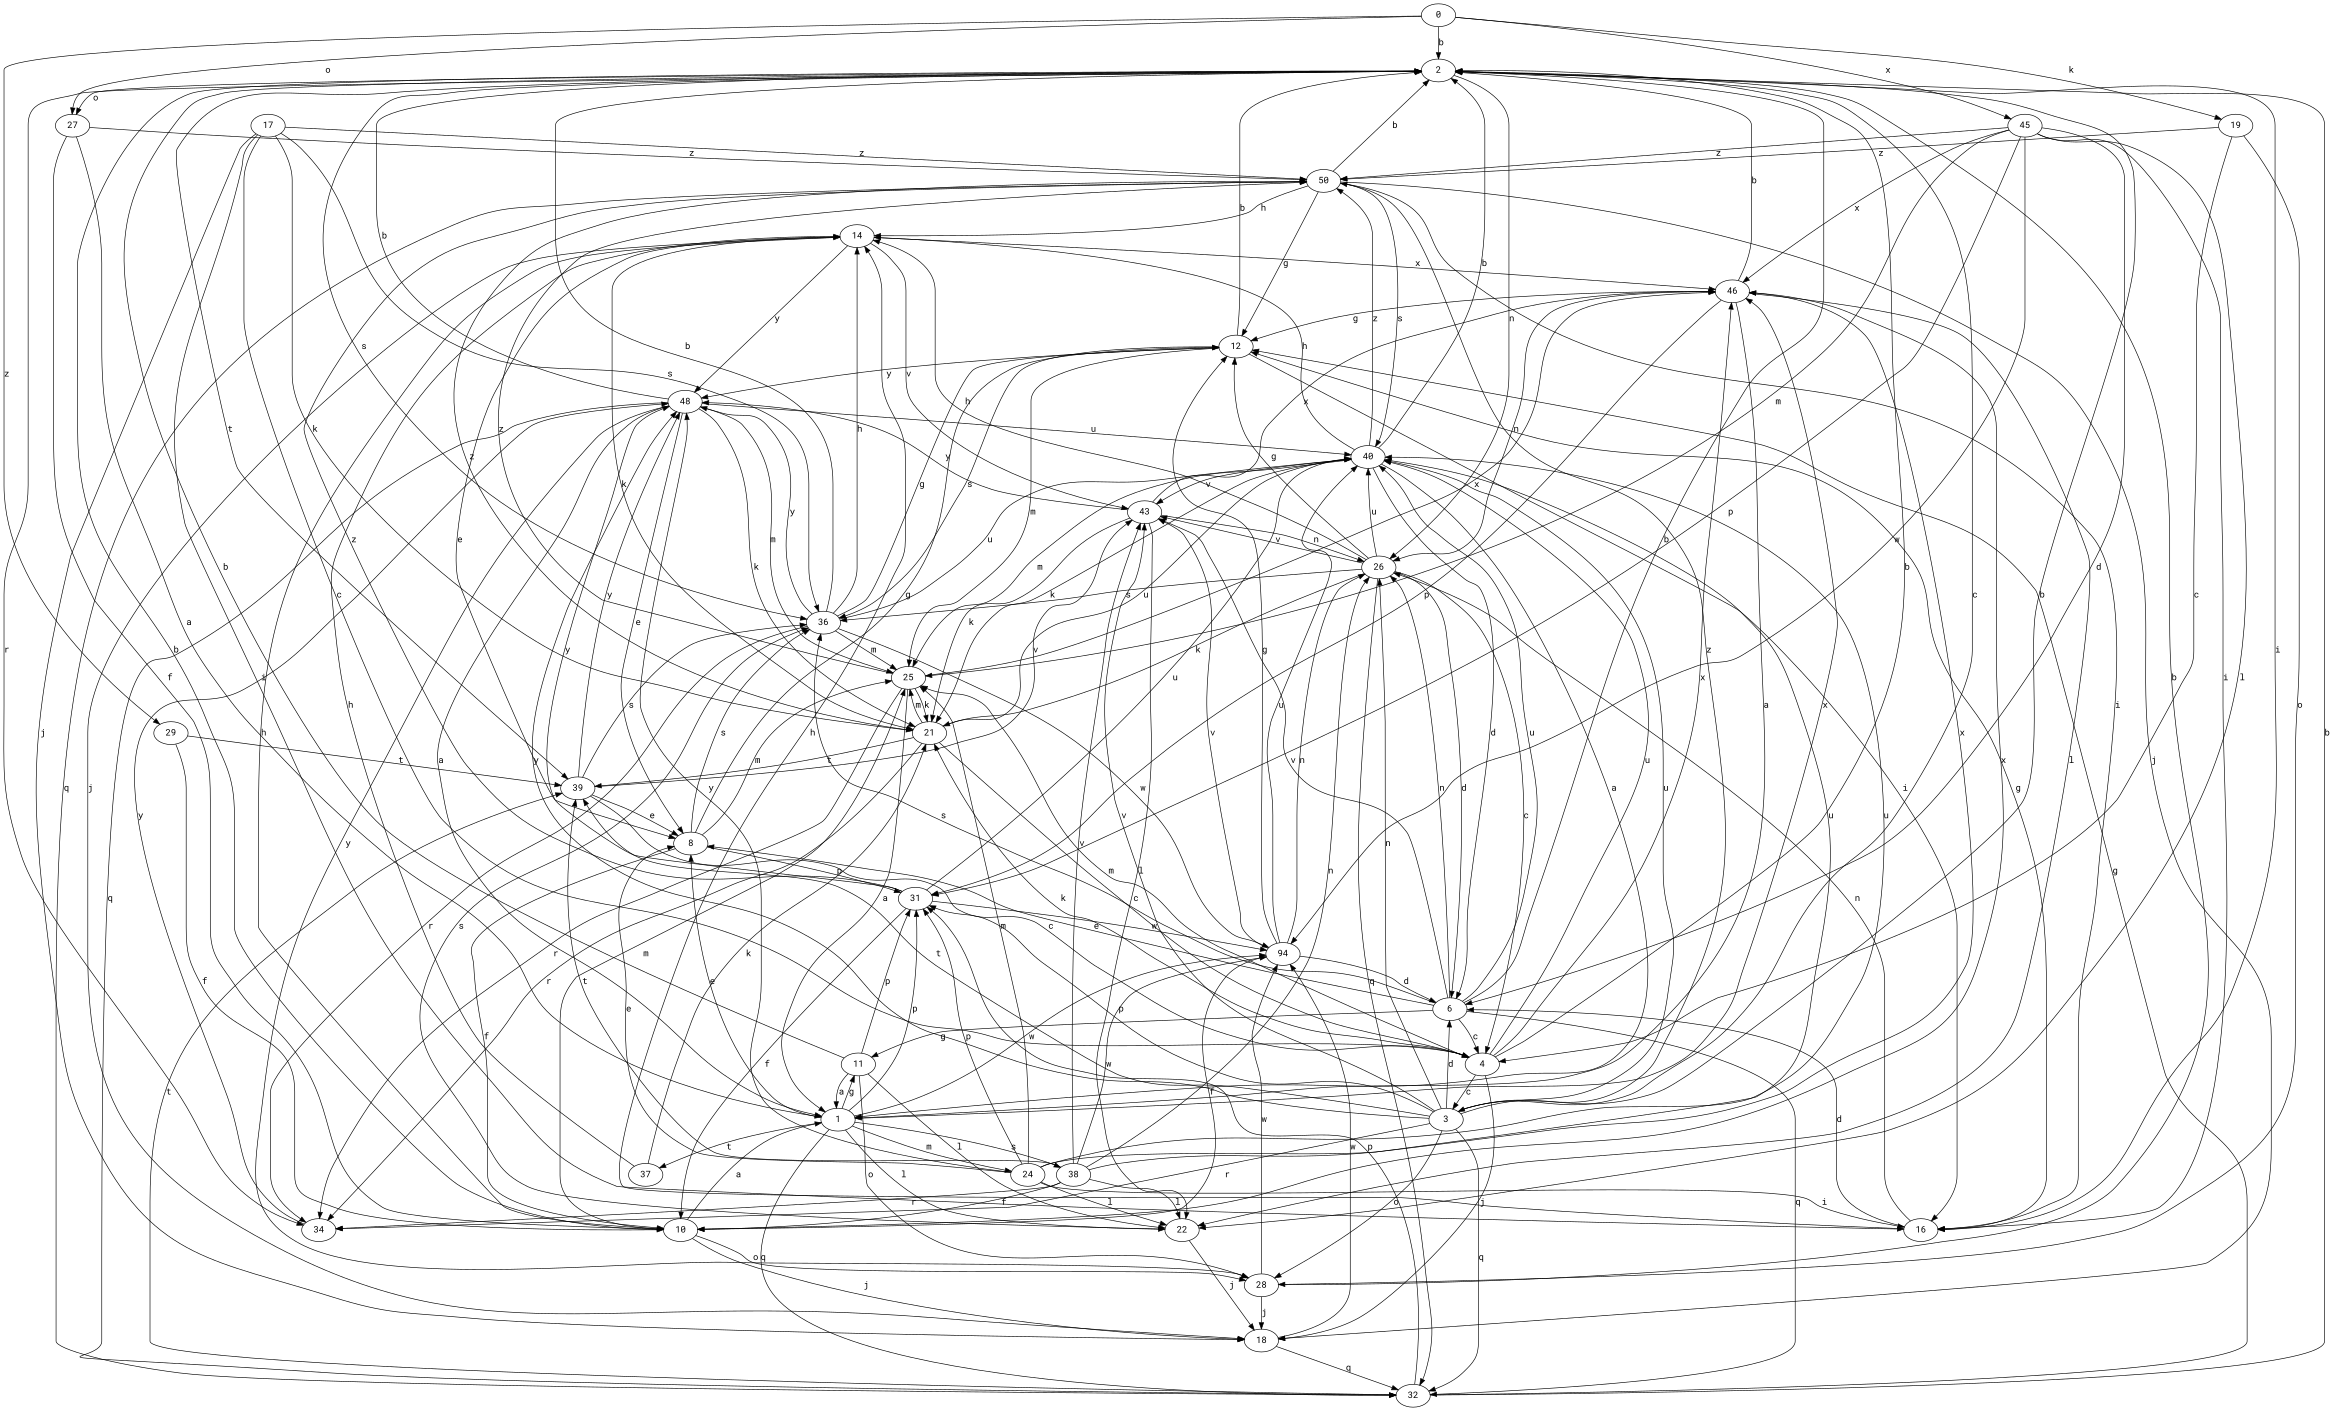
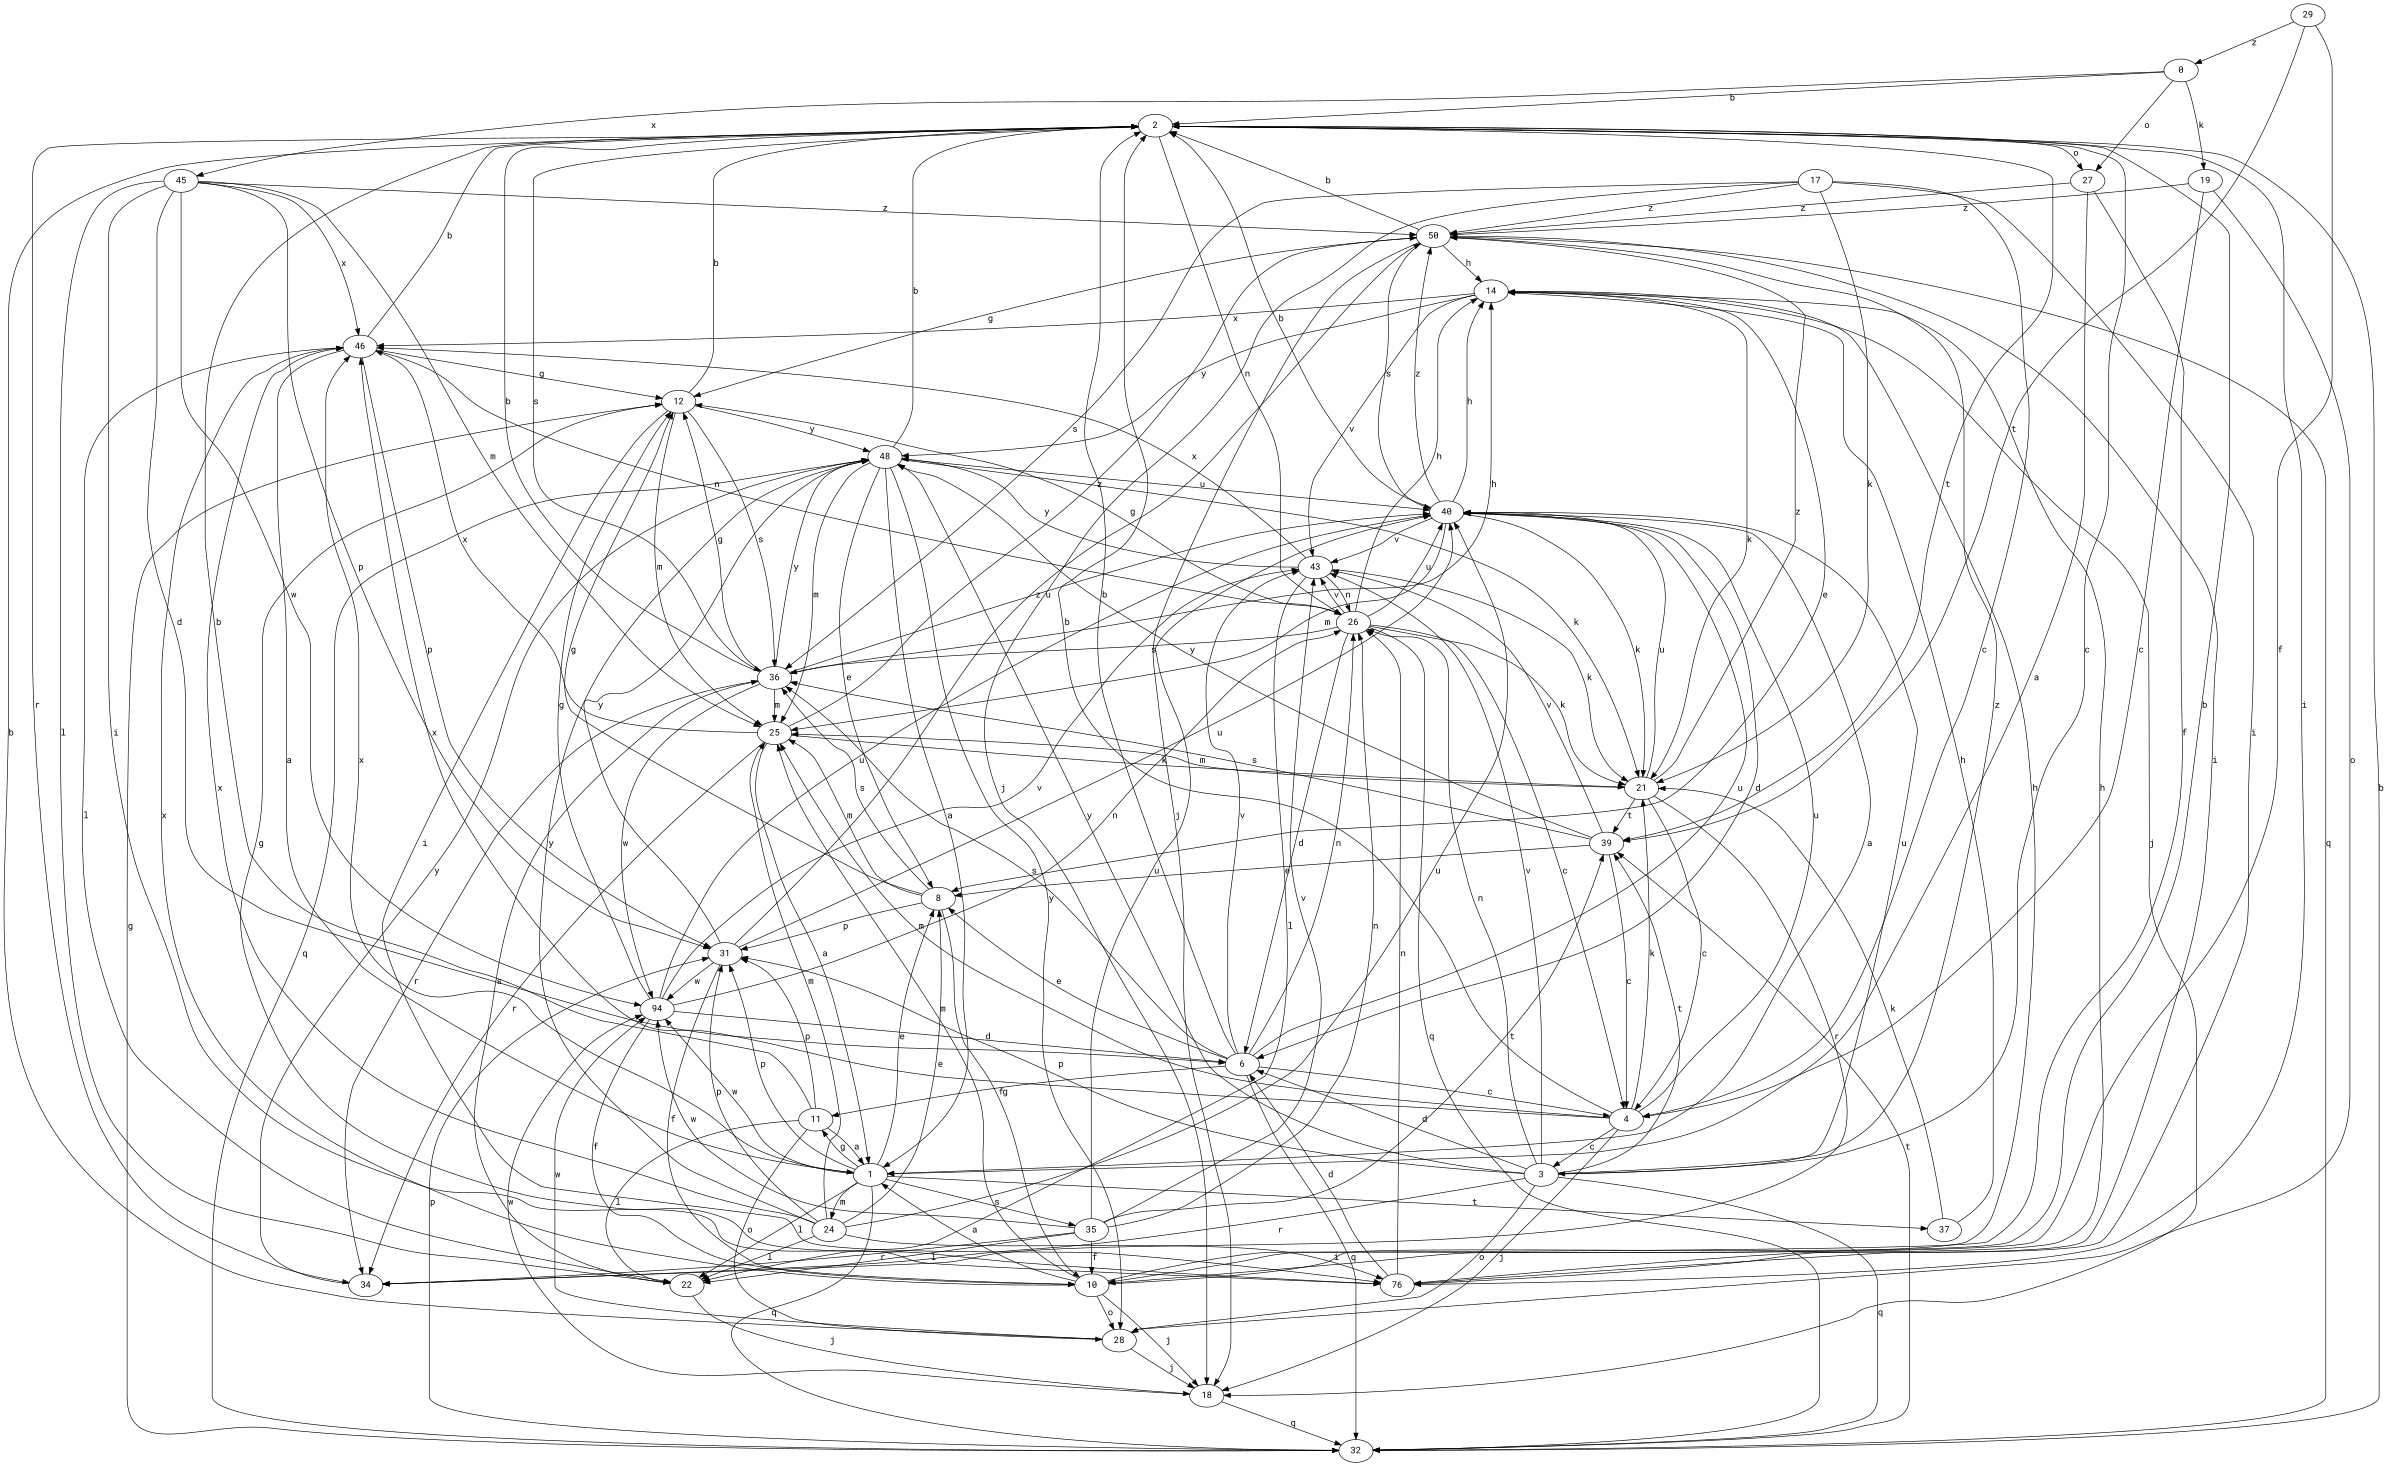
edge "0" -> "29": reversed
edge "3" -> "2": removed, label "b"
node "38": label "38" -> "35"
node "16": label "16" -> "76"
